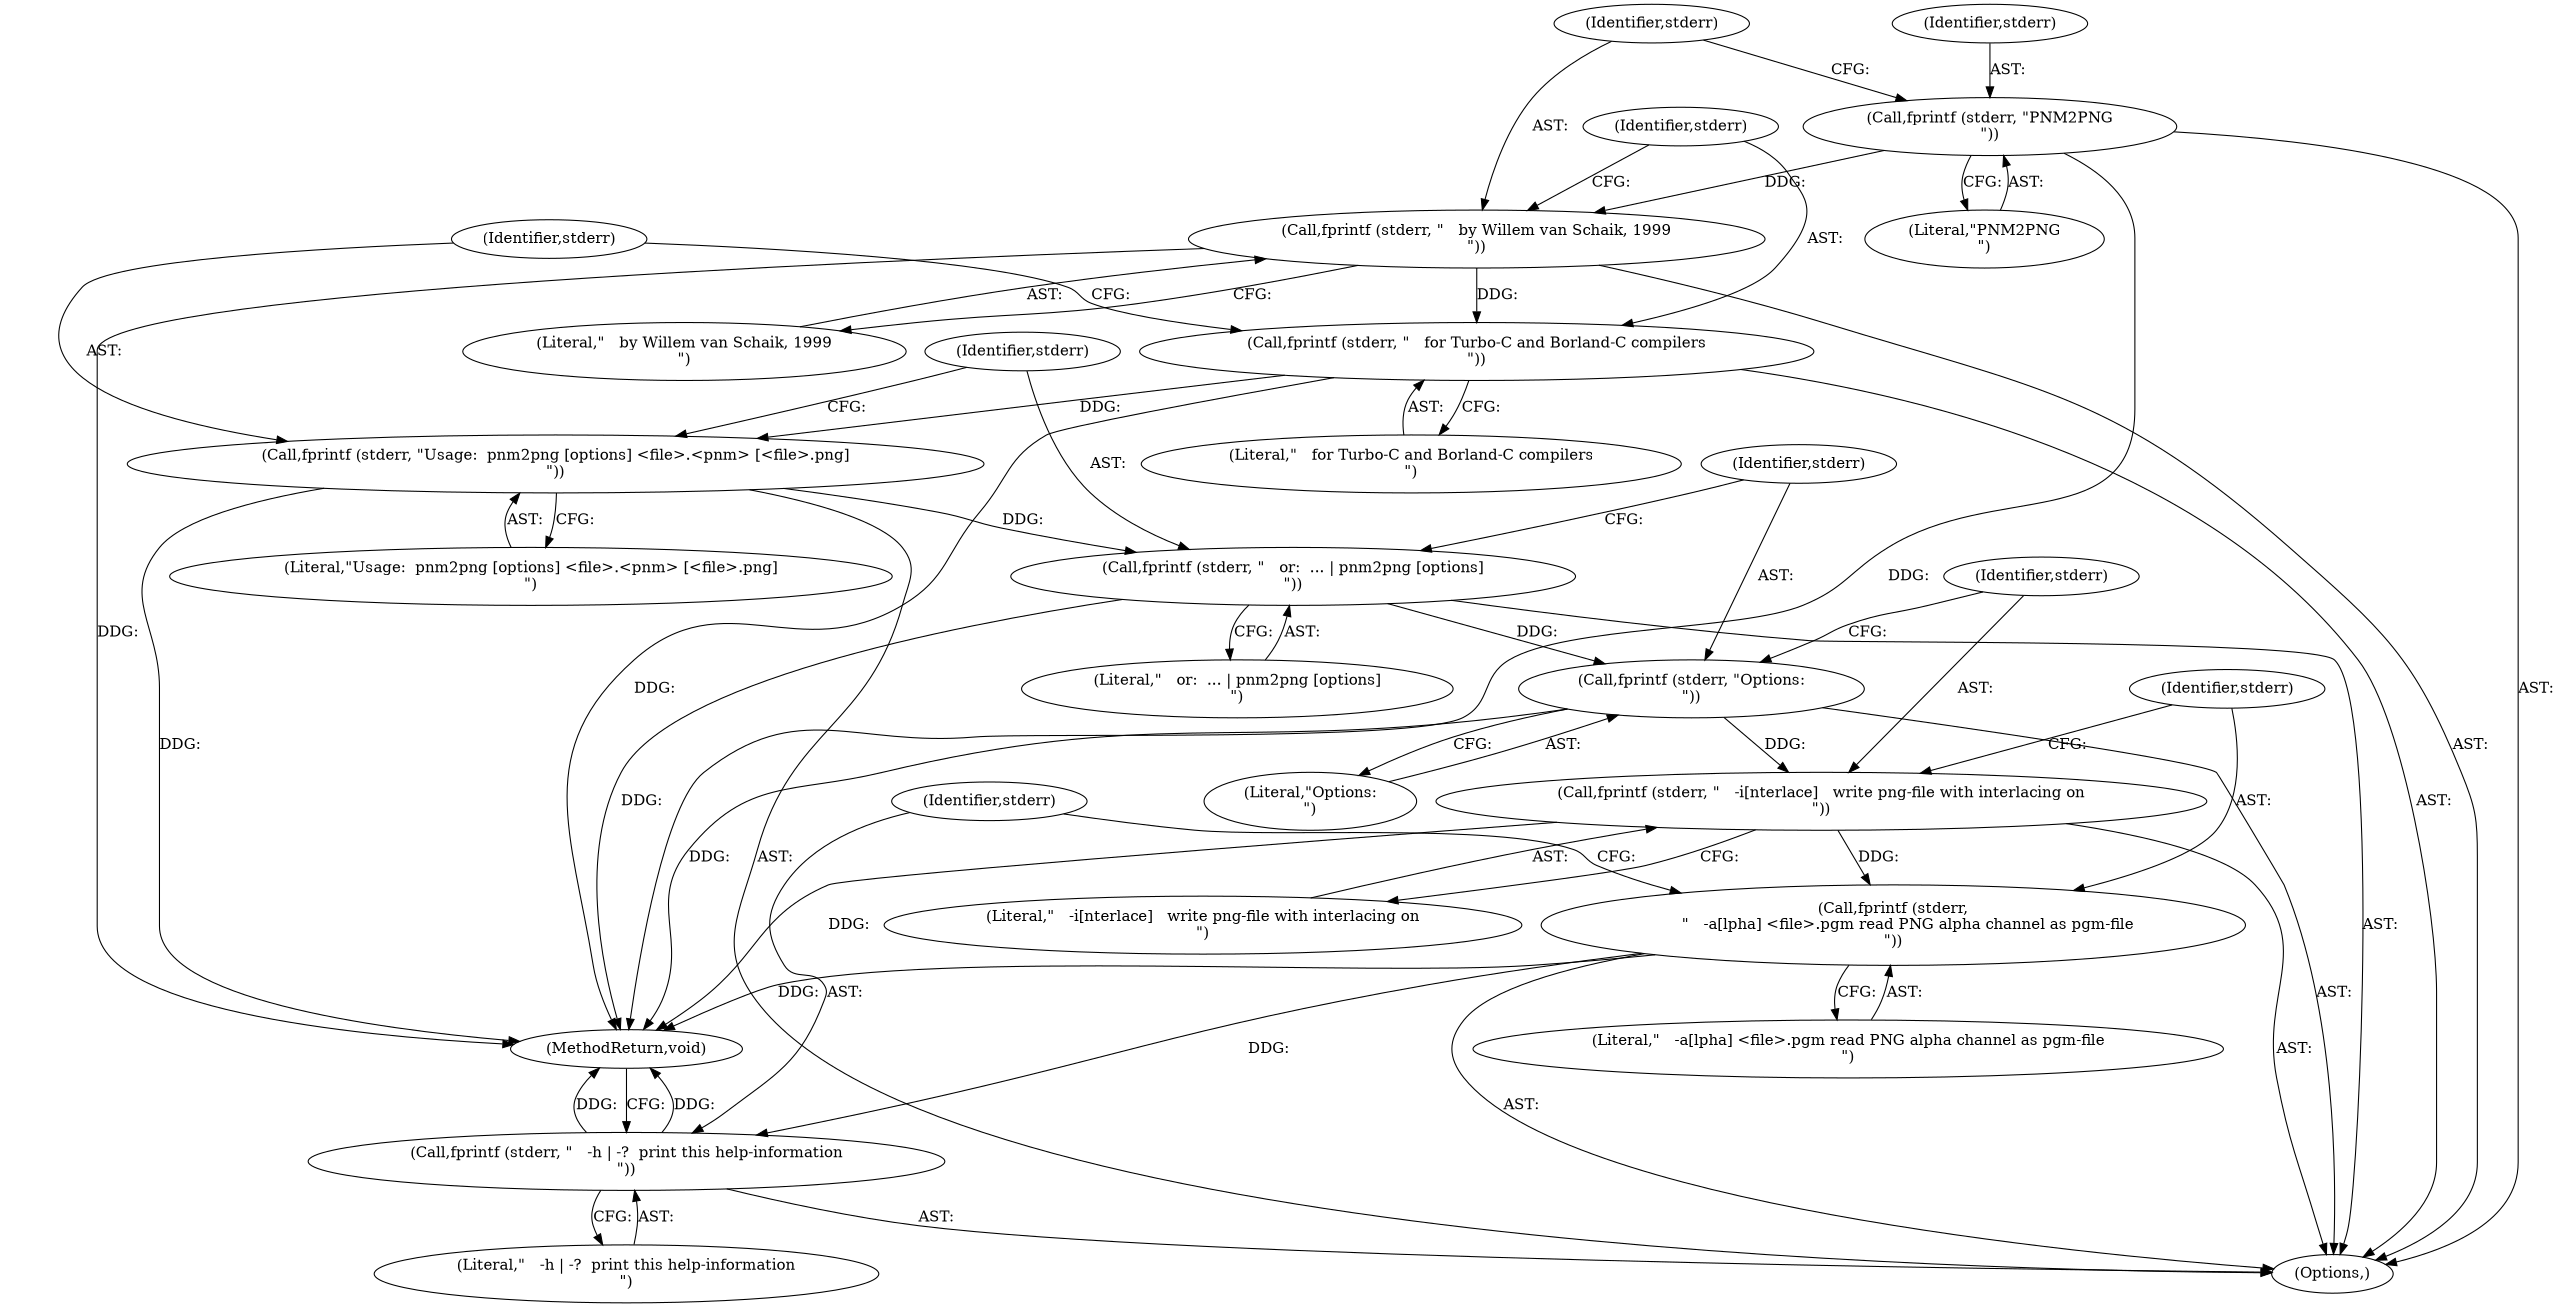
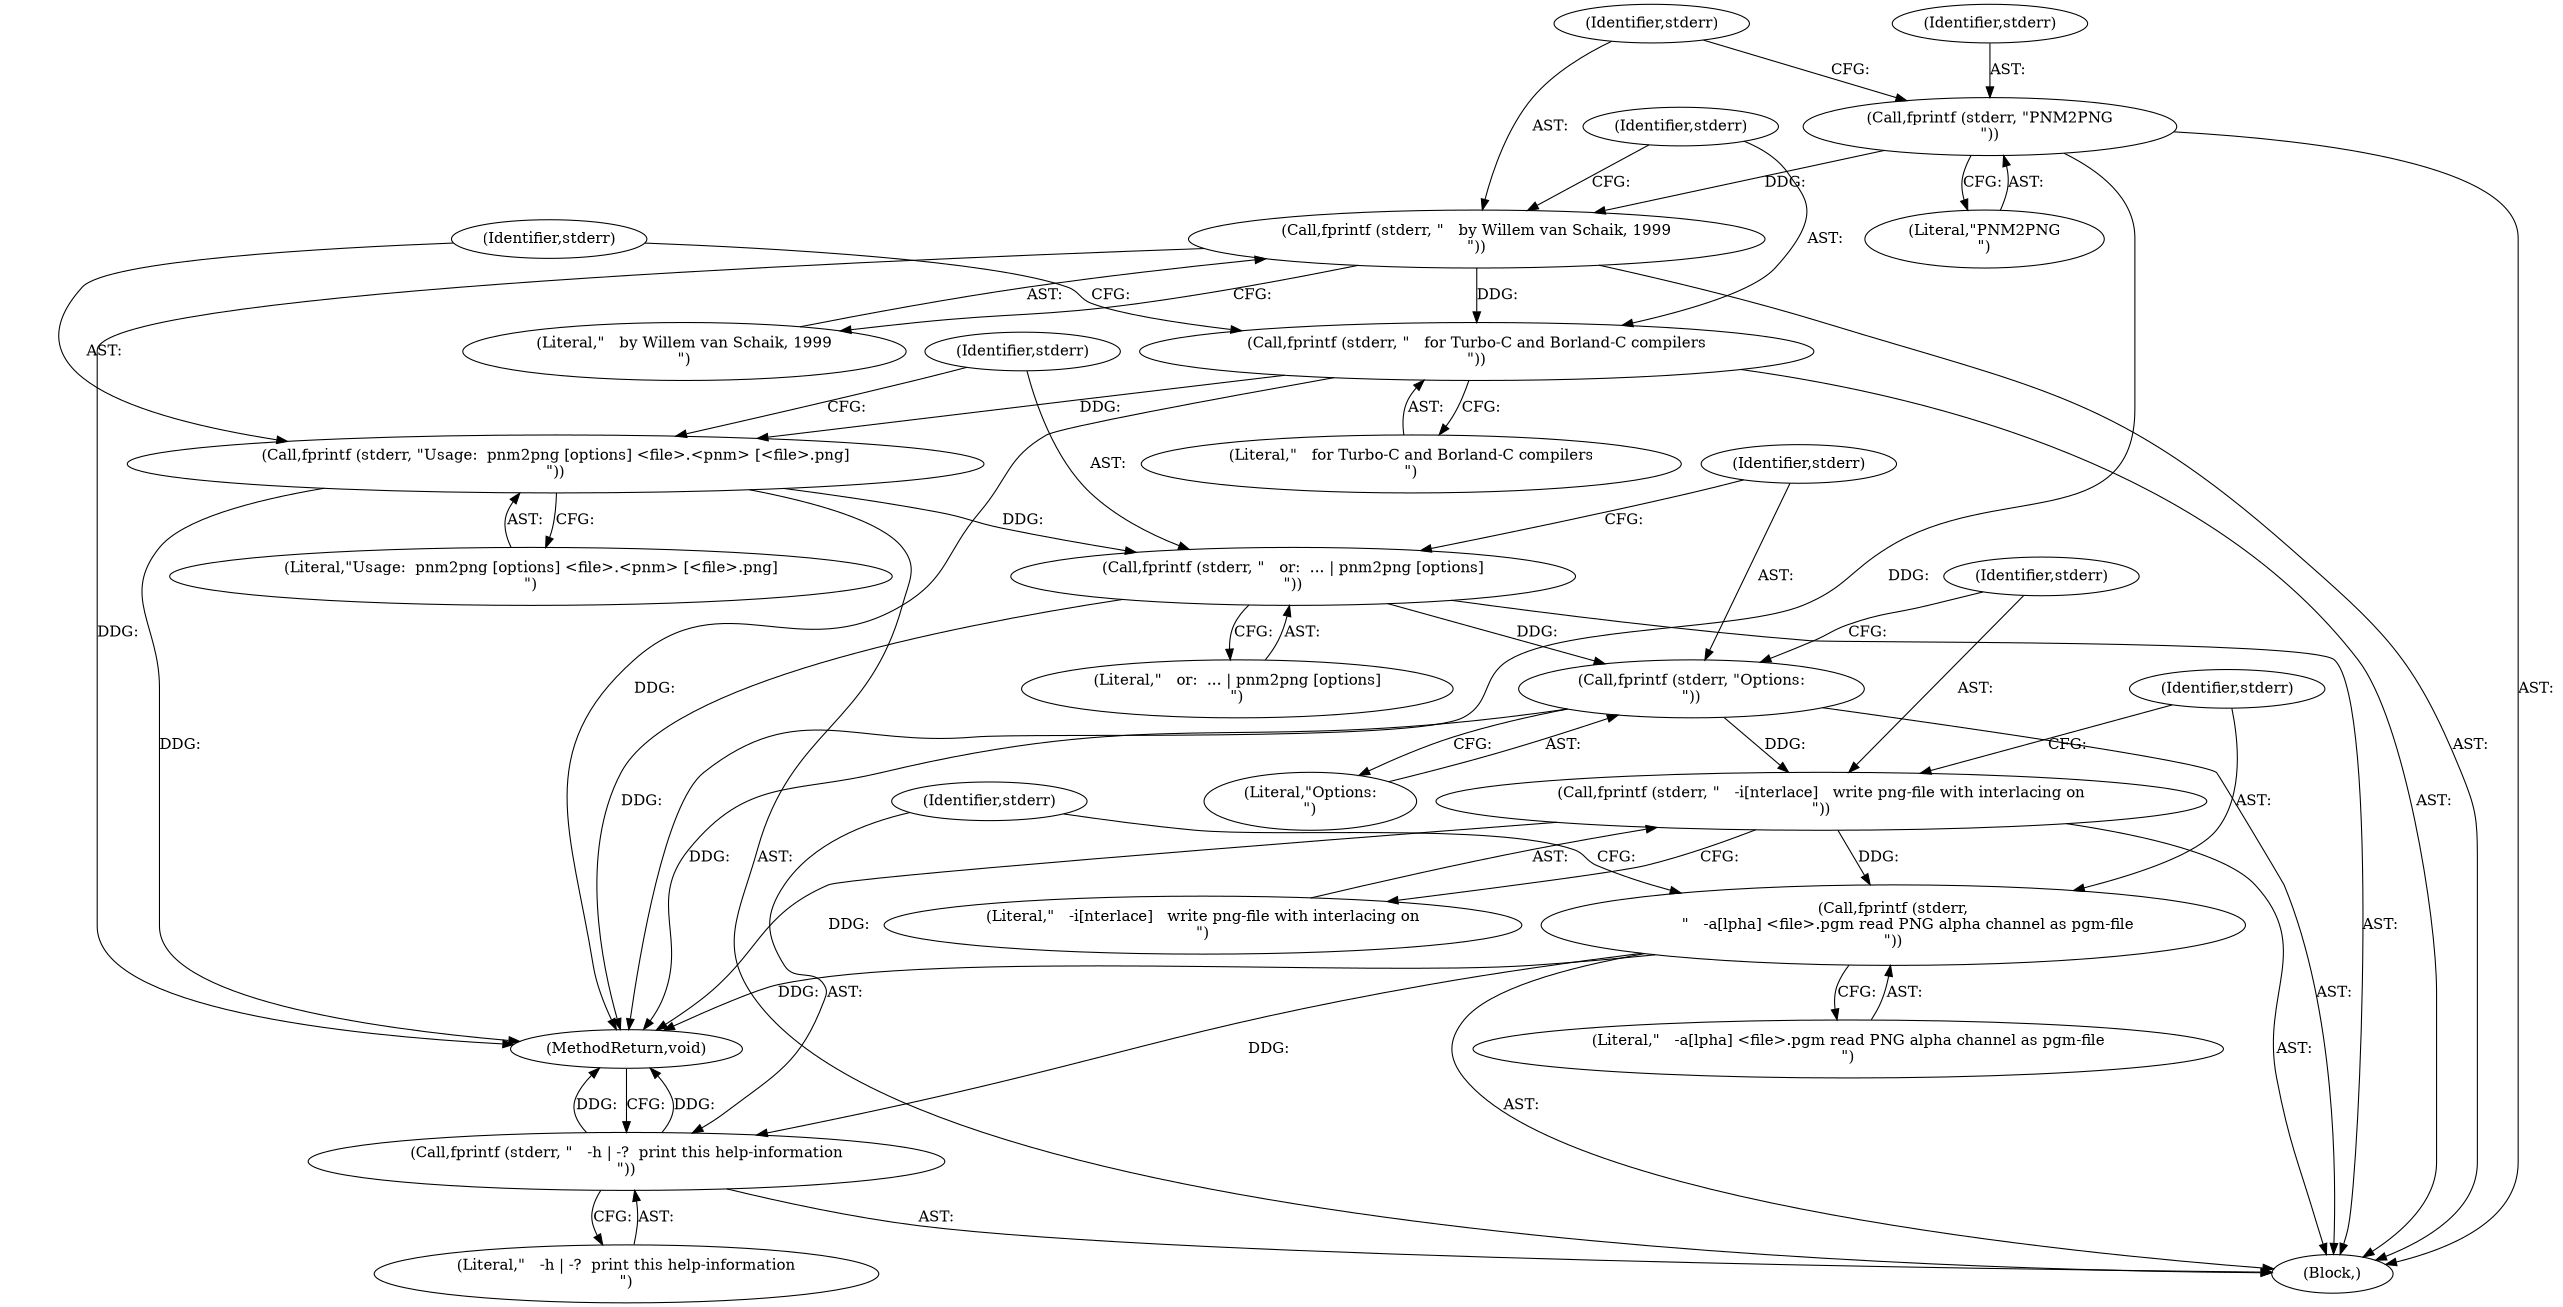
node "(Options,)": label "(Options,)" -> "(Block,)"
